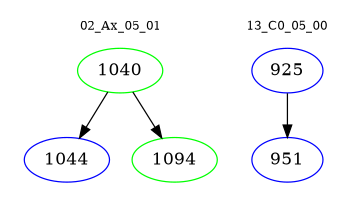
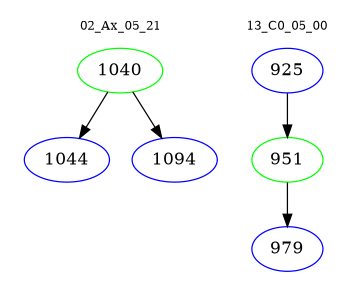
cluster "02_Ax_05_01": label "02_Ax_05_01" -> "02_Ax_05_21"
node "1094": color green -> blue
node "951": color blue -> green
node "979": added
